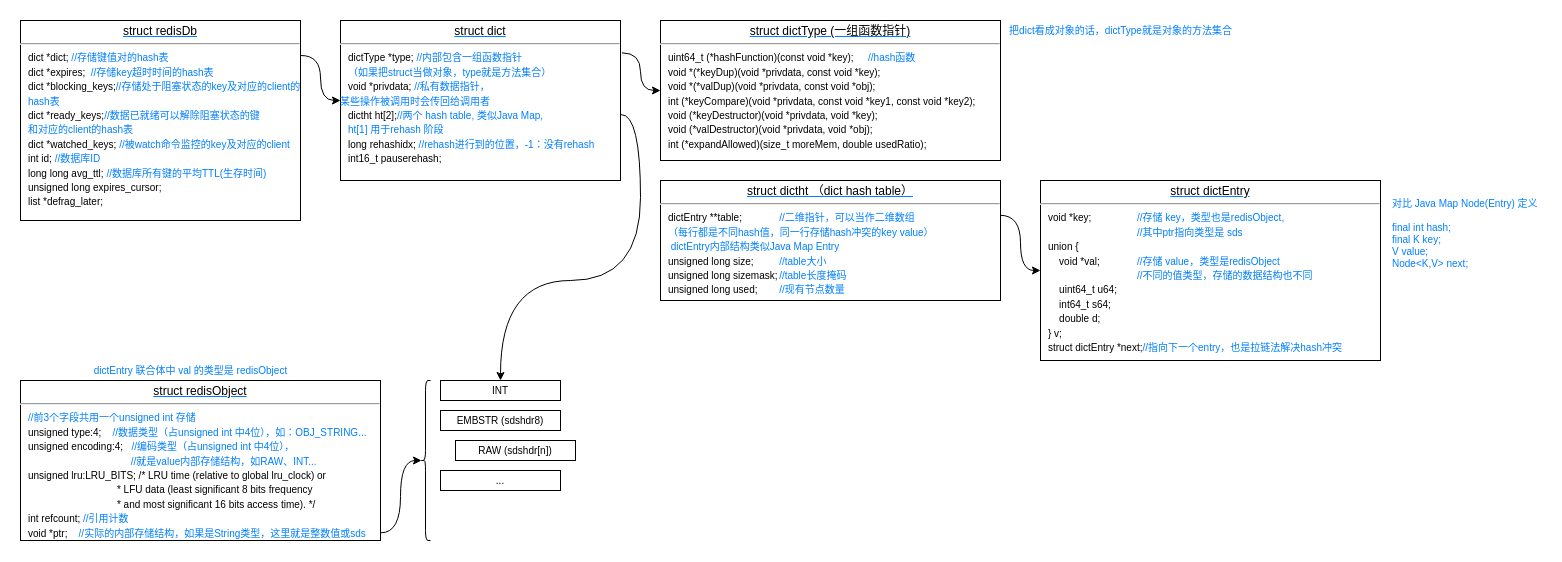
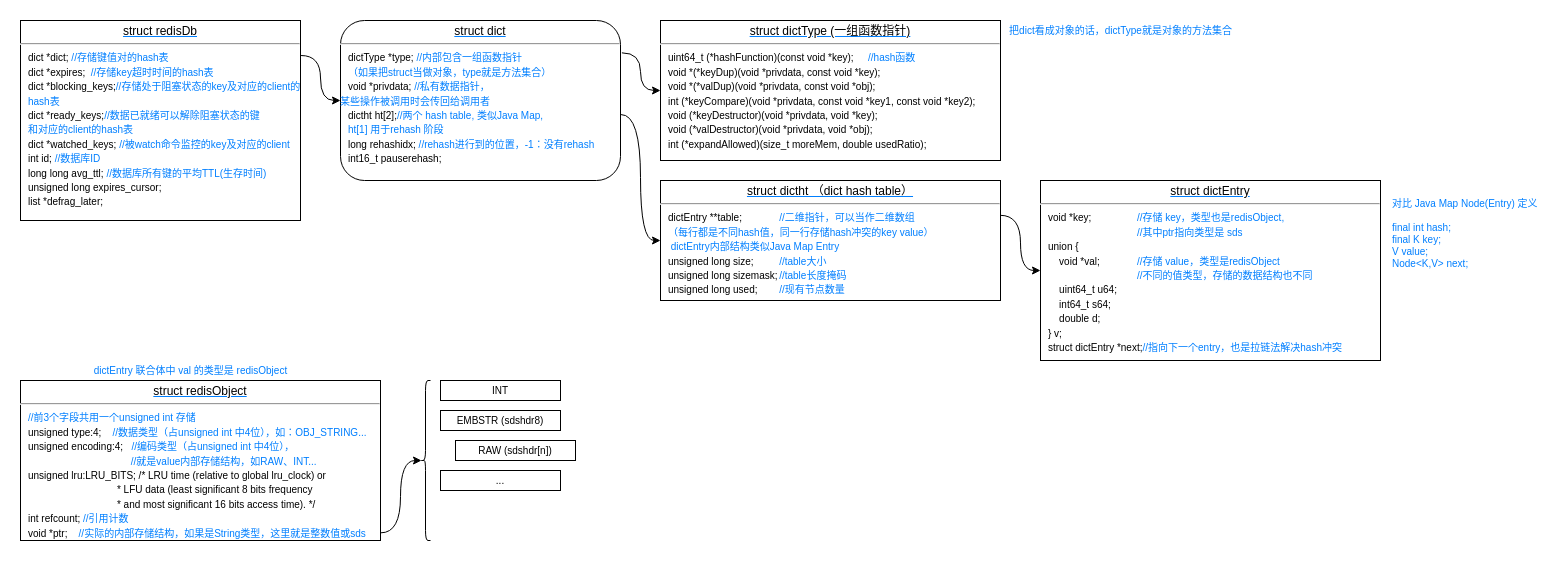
node "struct dict dictType *type; //内部包含一组函数指针 （如果把struct当做对象，type就是方法集合） void *privdata; //私有数据指针， 某些操作被调用时会传回给调用者dictht ht[2];//两个 hash table, 类似Java Map, ht[1] 用于rehash 阶段 long rehashidx; //rehash进行到的位置，-1：没有rehash int16_t pauserehash;": shape rectangle -> rounded rectangle
edge "struct dict dictType *type; //内部包含一组函数指针 （如果把struct当做对象，type就是方法集合） void *privdata; //私有数据指针， 某些操作被调用时会传回给调用者dictht ht[2];//两个 hash table, 类似Java Map, ht[1] 用于rehash 阶段 long rehashidx; //rehash进行到的位置，-1：没有rehash int16_t pauserehash;" -> "INT": now "struct dict dictType *type; //内部包含一组函数指针 （如果把struct当做对象，type就是方法集合） void *privdata; //私有数据指针， 某些操作被调用时会传回给调用者dictht ht[2];//两个 hash table, 类似Java Map, ht[1] 用于rehash 阶段 long rehashidx; //rehash进行到的位置，-1：没有rehash int16_t pauserehash;" -> "struct dictht （dict hash table） dictEntry **table; //二维指针，可以当作二维数组 （每行都是不同hash值，同一行存储hash冲突的key value） dictEntry内部结构类似Java Map Entry unsigned long size; //table大小 unsigned long sizemask; //table长度掩码 unsigned long used; //现有节点数量"
